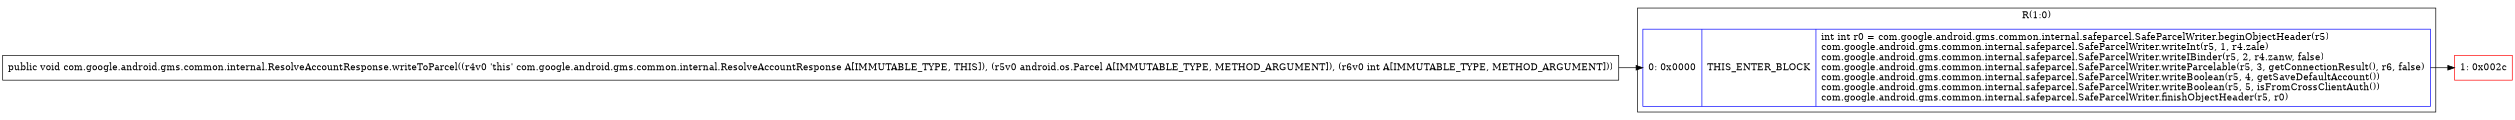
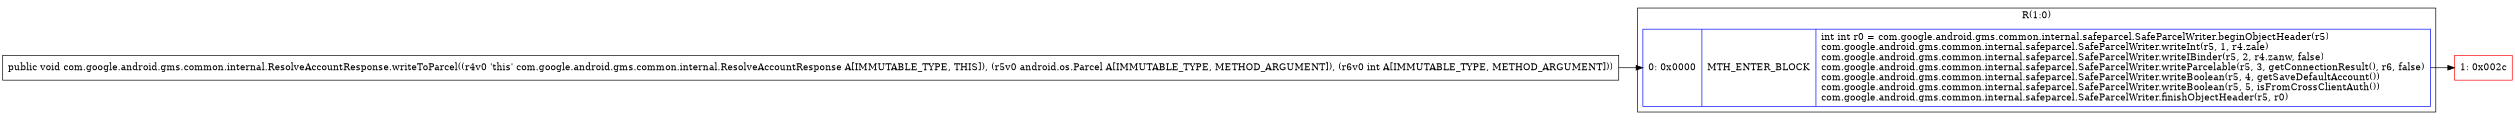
node "0: 0x0000": text "THIS_ENTER_BLOCK" -> "MTH_ENTER_BLOCK"
